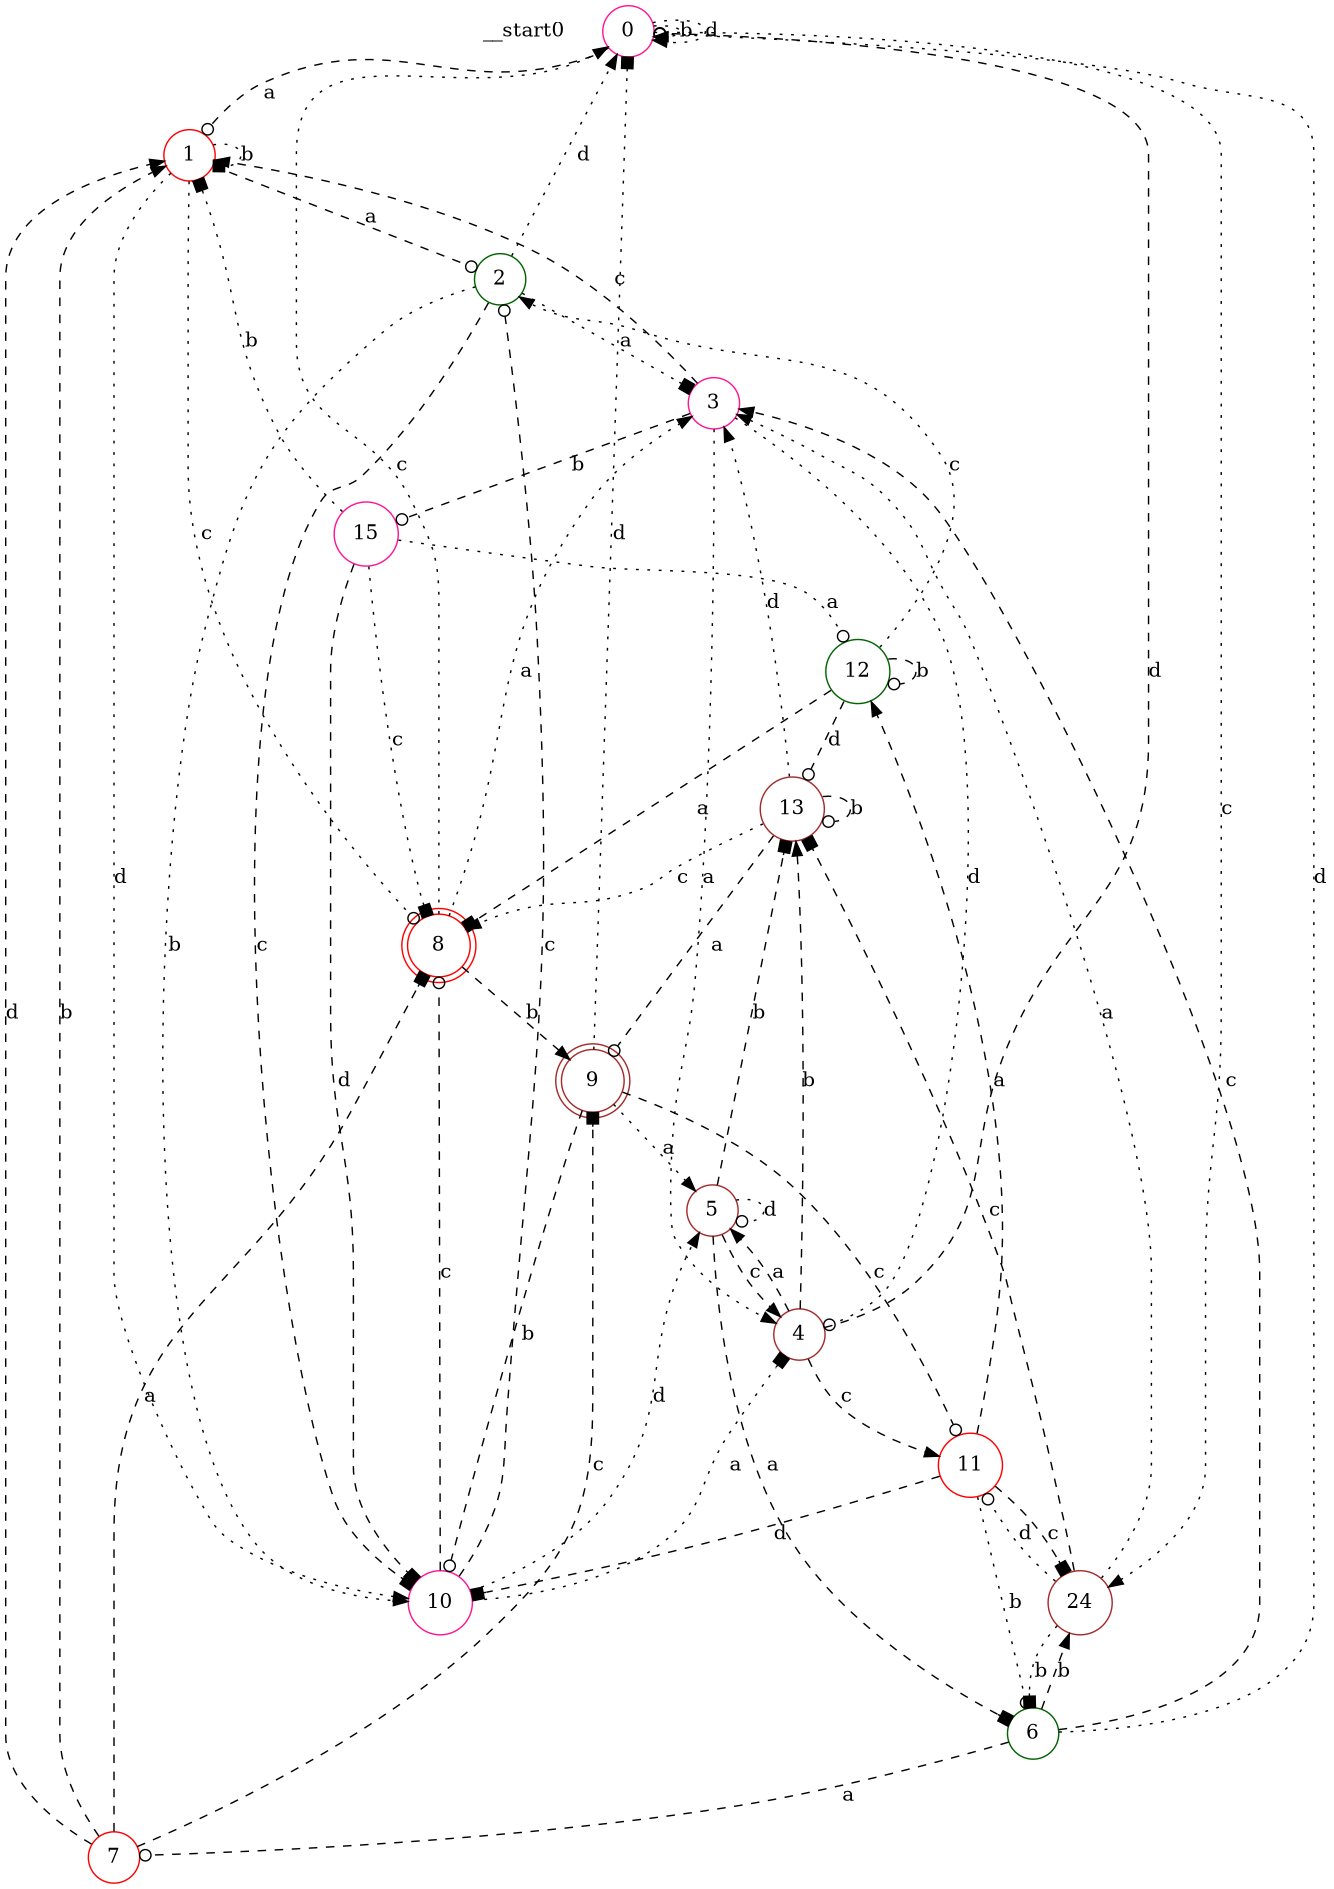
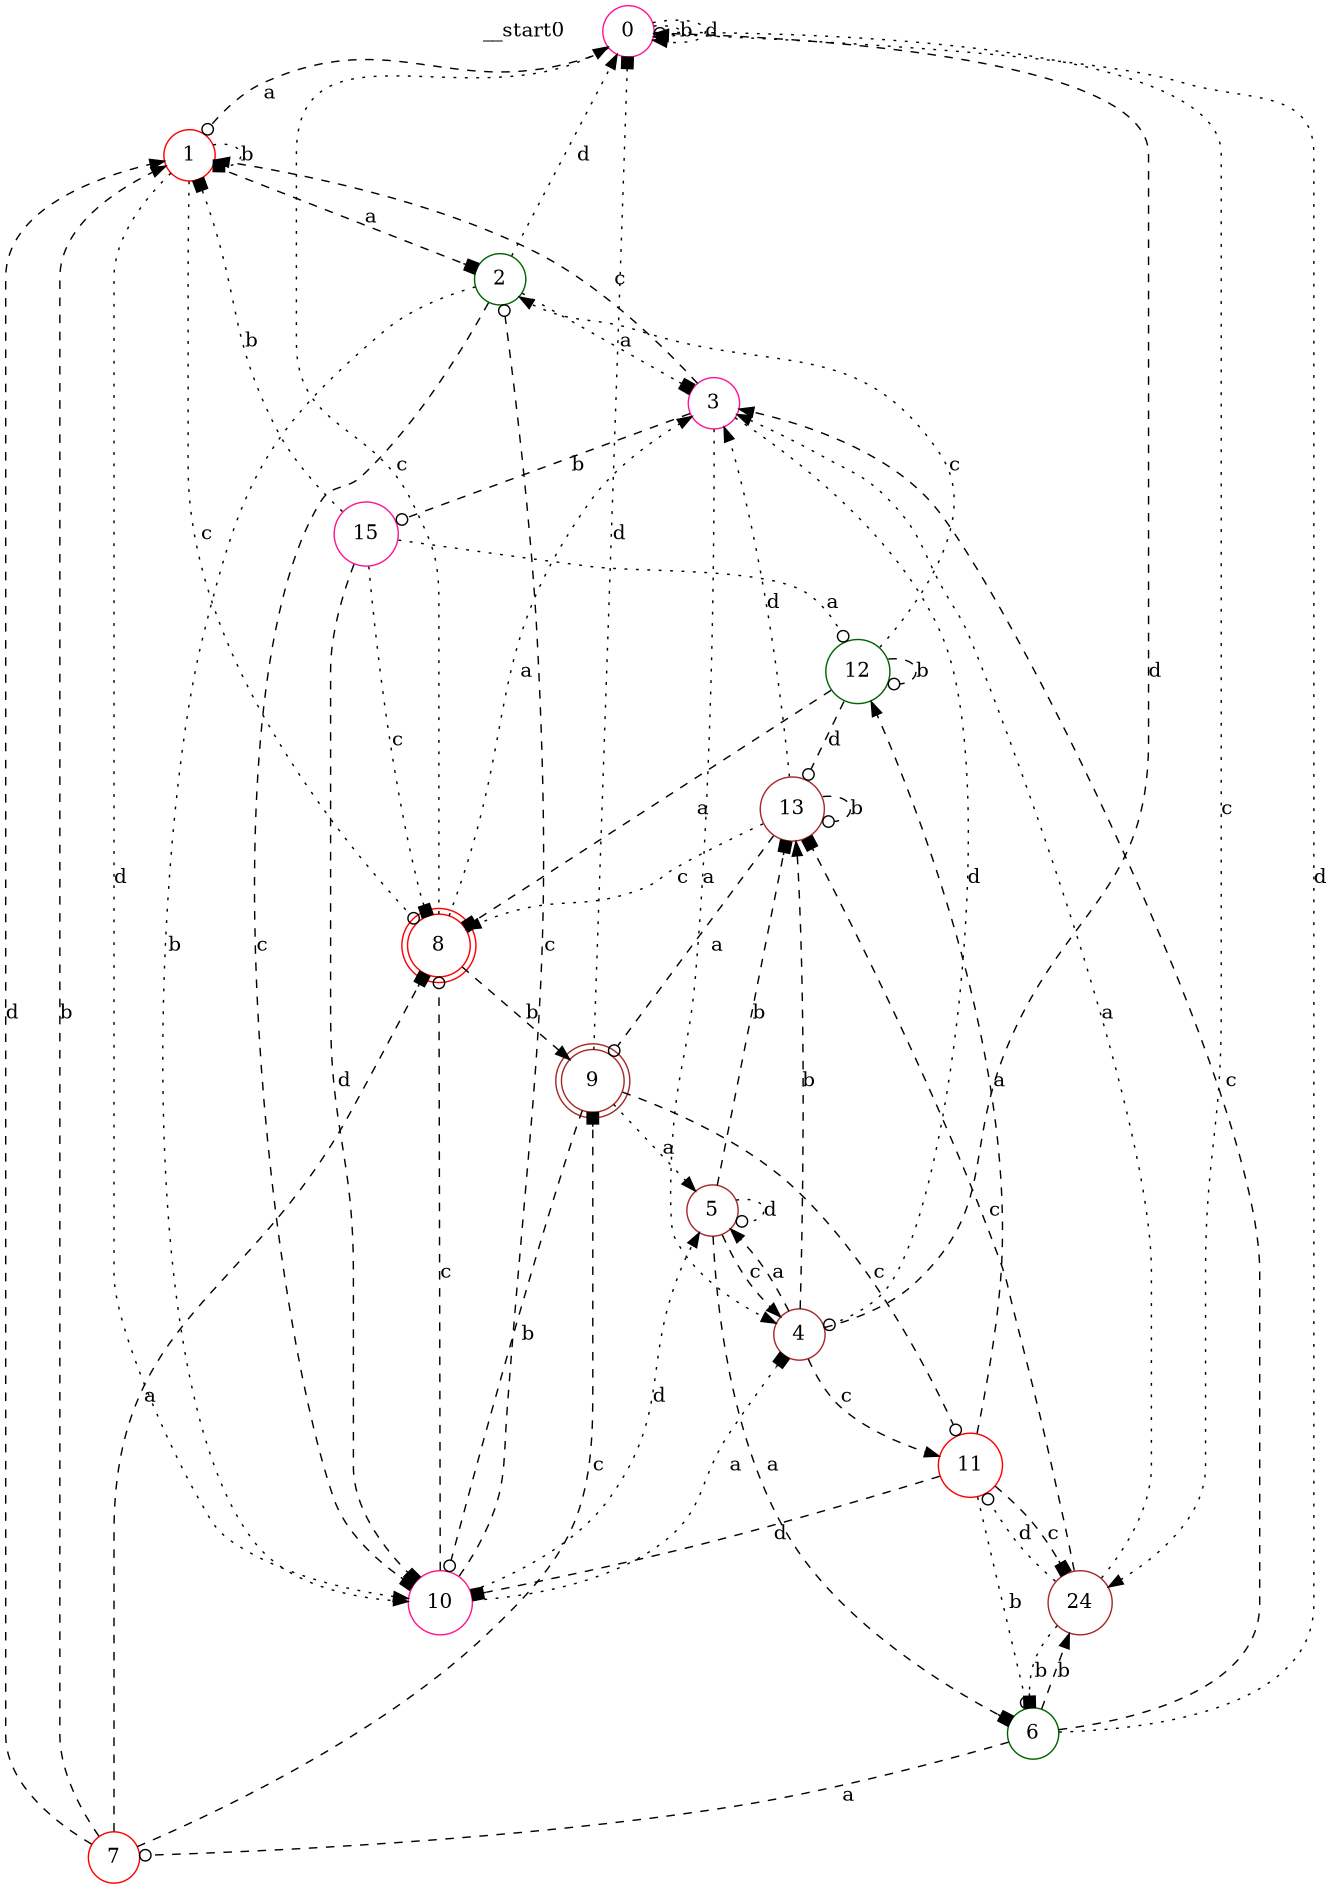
edge "1" -> "2": arrowhead odot -> box
edge "6" -> "0": arrowhead odot -> normal
